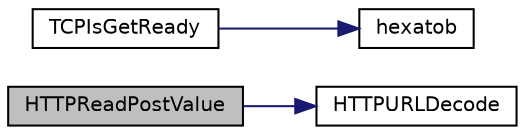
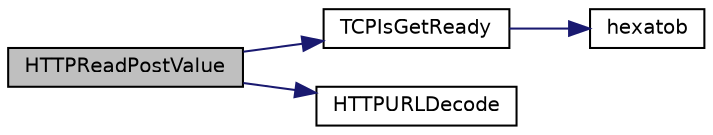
edge "HTTPReadPostValue" -> "TCPIsGetReady": added
